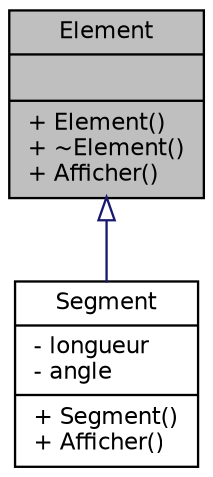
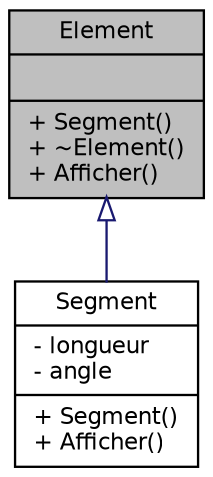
node "Element": text "+ Element()" -> "+ Segment()"
